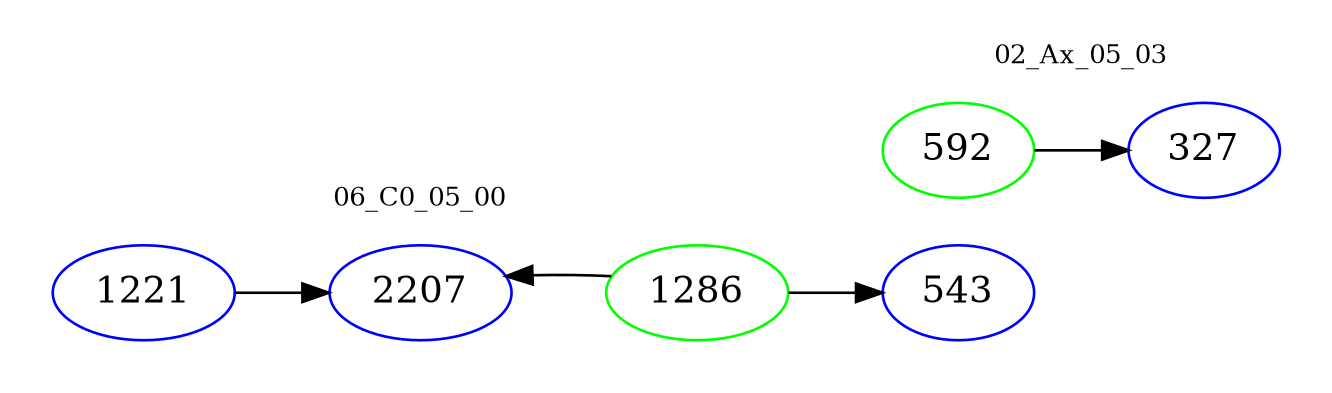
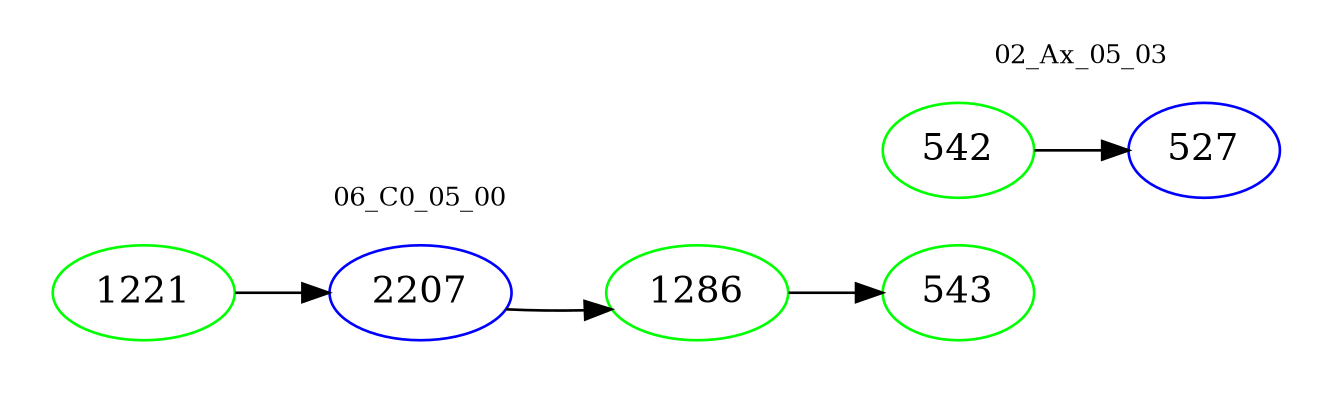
node "592": label "592" -> "542"
node "327": label "327" -> "527"
edge "1286" -> "2207": reversed
node "1221": color blue -> green
node "543": color blue -> green
